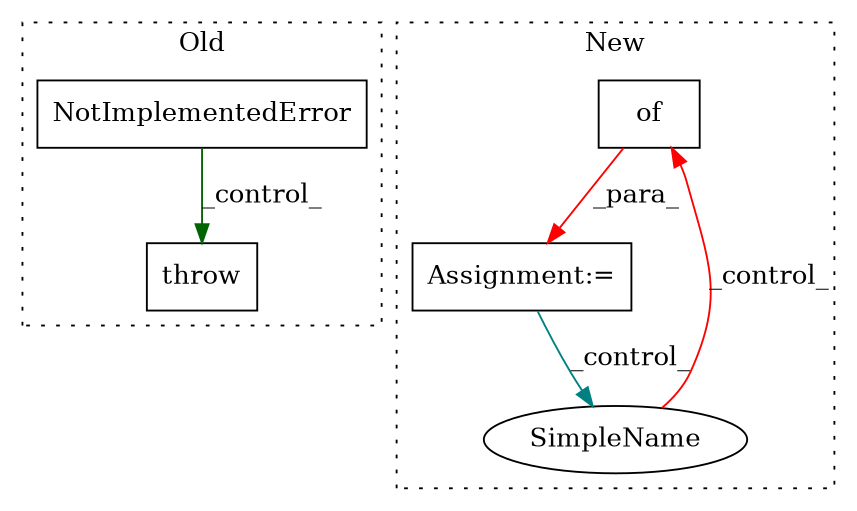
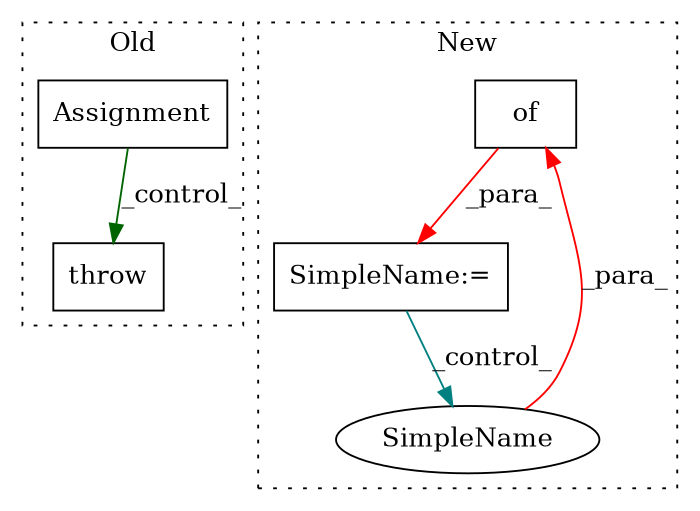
node "NotImplementedError": label "NotImplementedError" -> "Assignment"
node "Assignment:=": label "Assignment:=" -> "SimpleName:="
edge "SimpleName" -> "of": label "_control_" -> "_para_"
